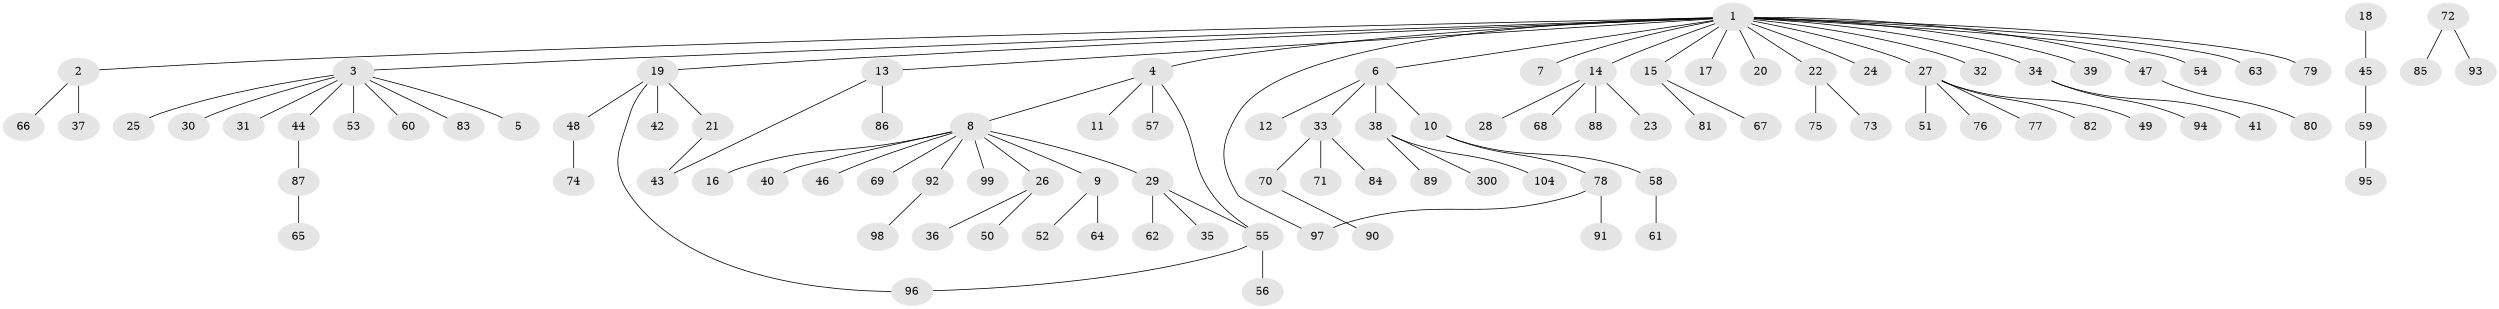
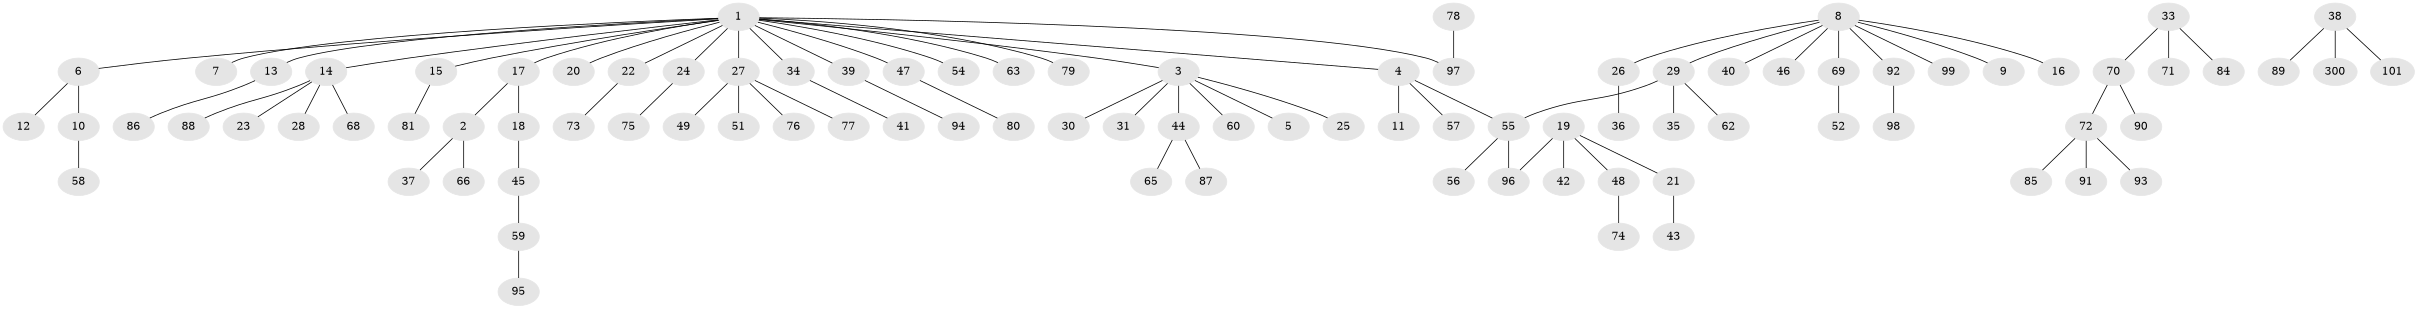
edge "1" -- "2": now "17" -- "2"
edge "1" -- "19": removed
node "32": removed
edge "17" -- "18": added
edge "4" -- "8": removed
edge "6" -- "33": removed
edge "6" -- "38": removed
edge "22" -- "75": now "24" -- "75"
edge "70" -- "72": added
edge "34" -- "94": now "39" -- "94"
node "53": removed
node "83": removed
edge "13" -- "43": removed
node "67": removed
node "82": removed
edge "10" -- "78": removed
node "104": label "104" -> "101"
edge "87" -- "65": now "44" -- "65"
edge "9" -- "52": now "69" -- "52"
edge "78" -- "91": now "72" -- "91"
node "50": removed
node "64": removed
node "61": removed
